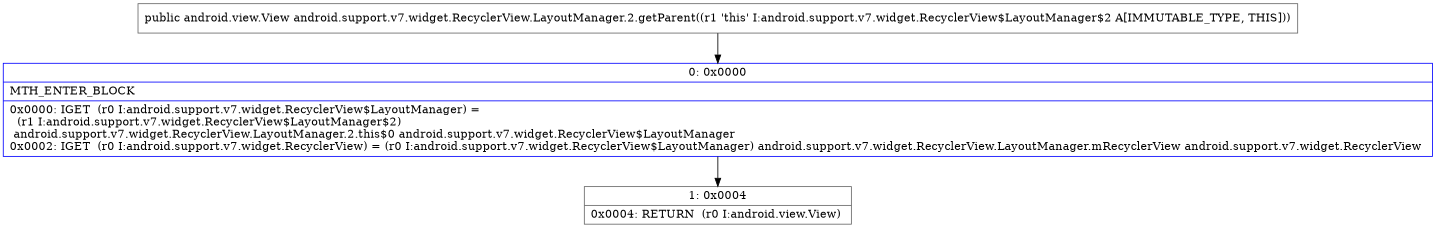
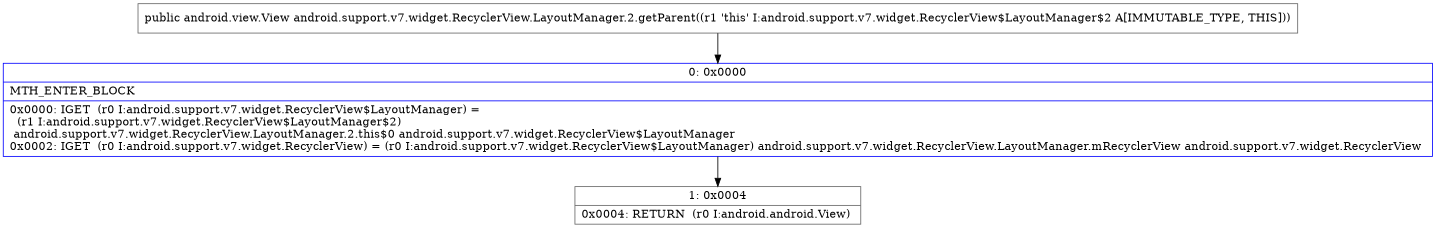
node "1: 0x0004": text "0x0004: RETURN  (r0 I:android.view.View)" -> "0x0004: RETURN  (r0 I:android.android.View)"
